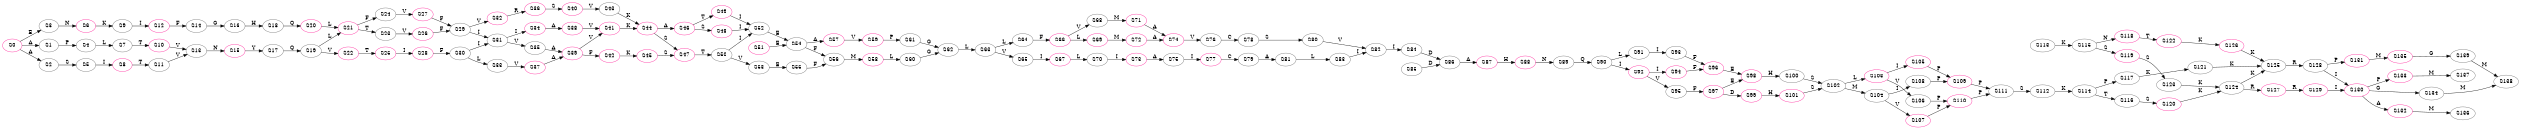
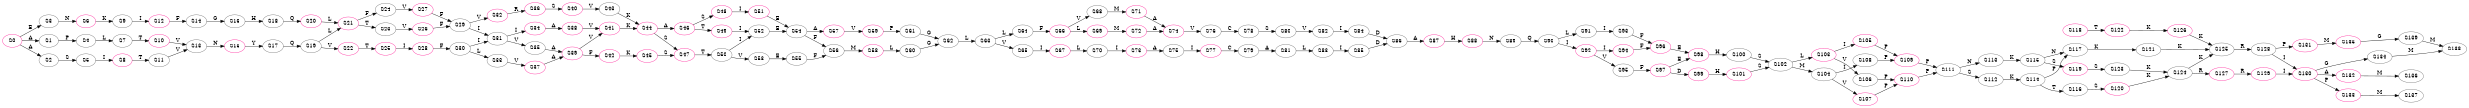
edge "S48" -> "S52": now "S48" -> "S51"
edge "S115" -> "S118": now "S115" -> "S117"
edge "S83" -> "S82": now "S83" -> "S85"
edge "S111" -> "S113": added, label "N"
